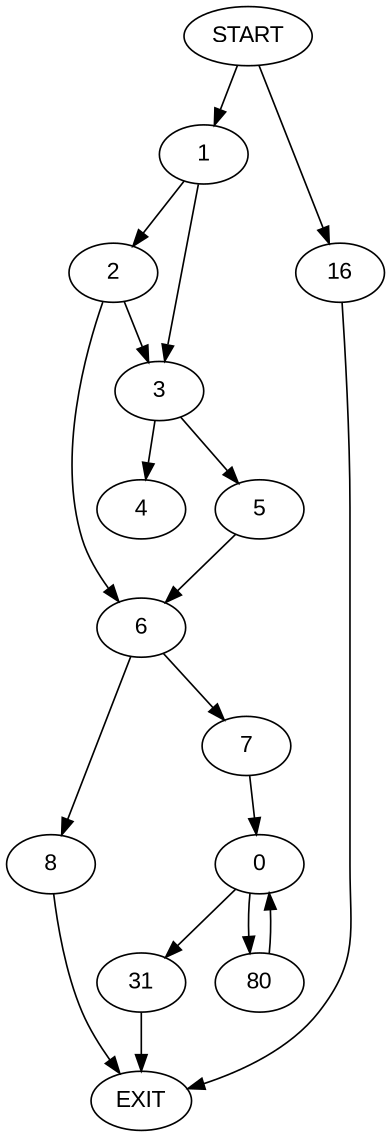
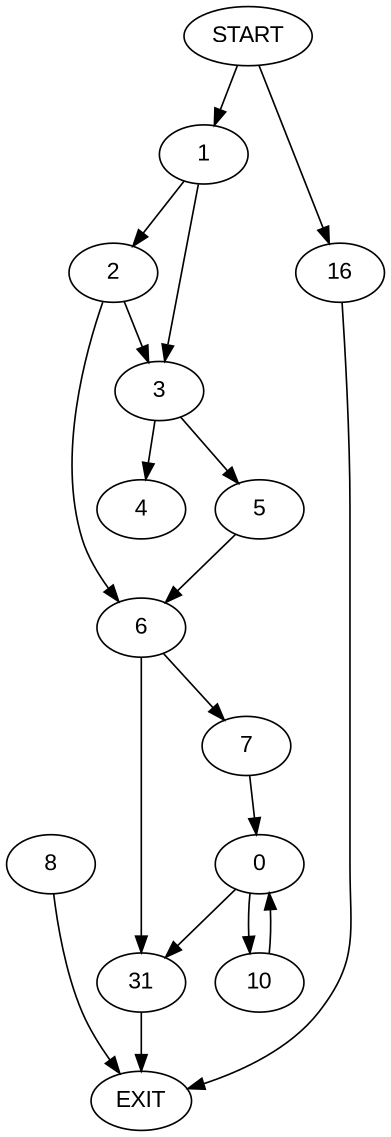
edge "6" -> "8": now "6" -> "31"
node "80": label "80" -> "10"
